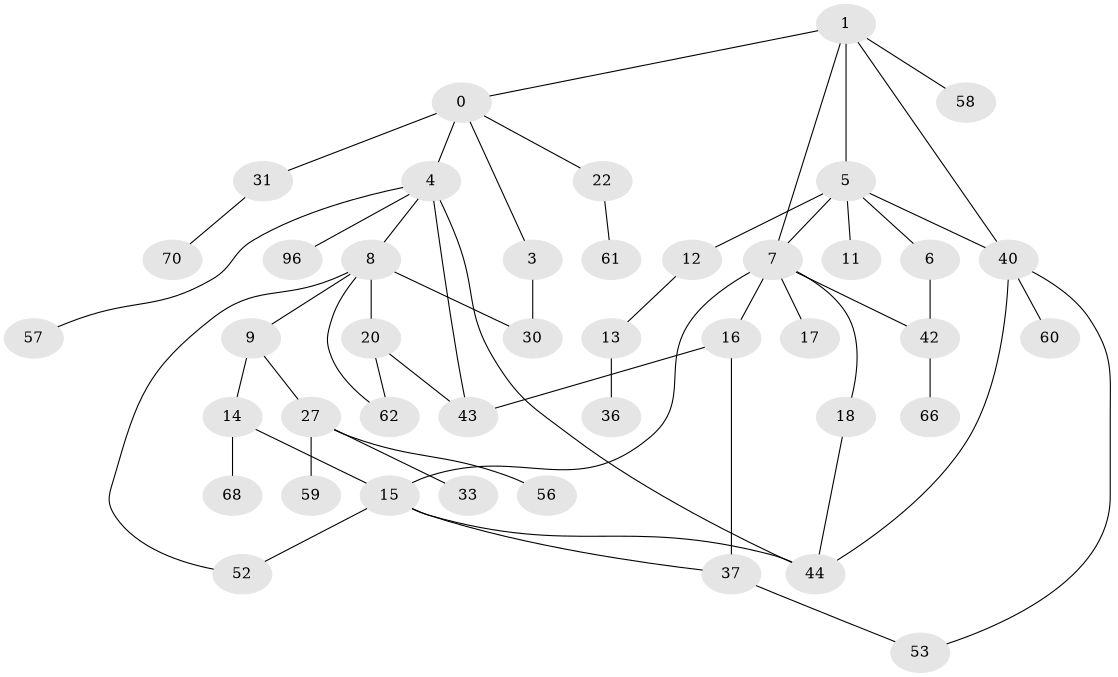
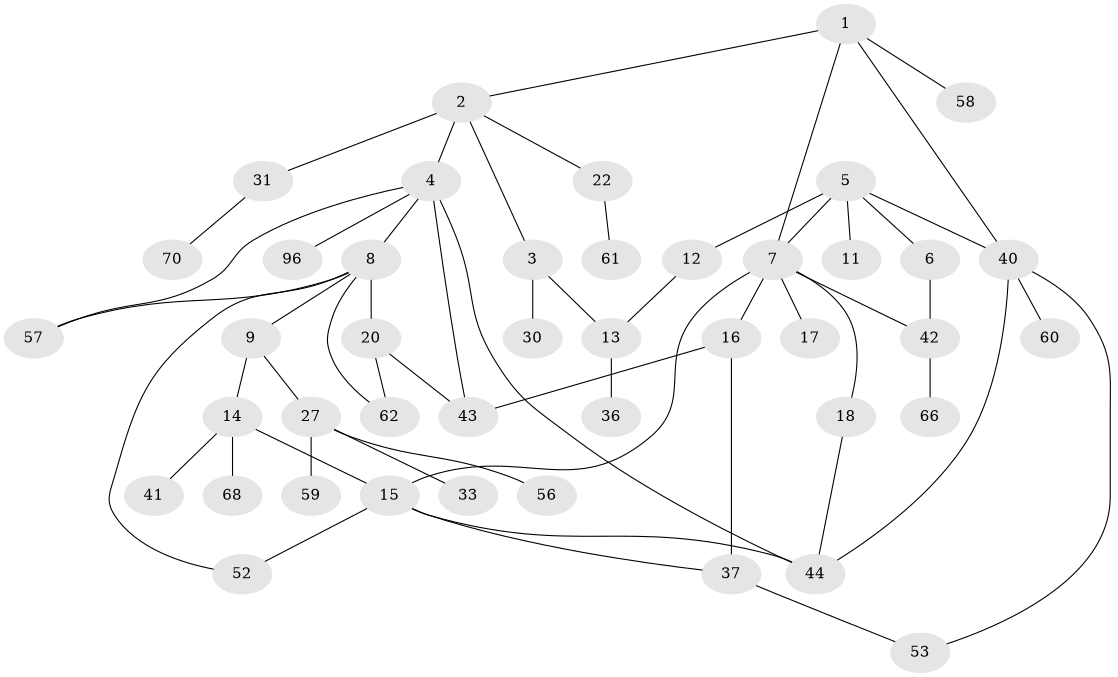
node "0": label "0" -> "2"
edge "1" -- "5": removed
edge "3" -- "13": added
edge "8" -- "30": now "8" -- "57"
node "41": added
